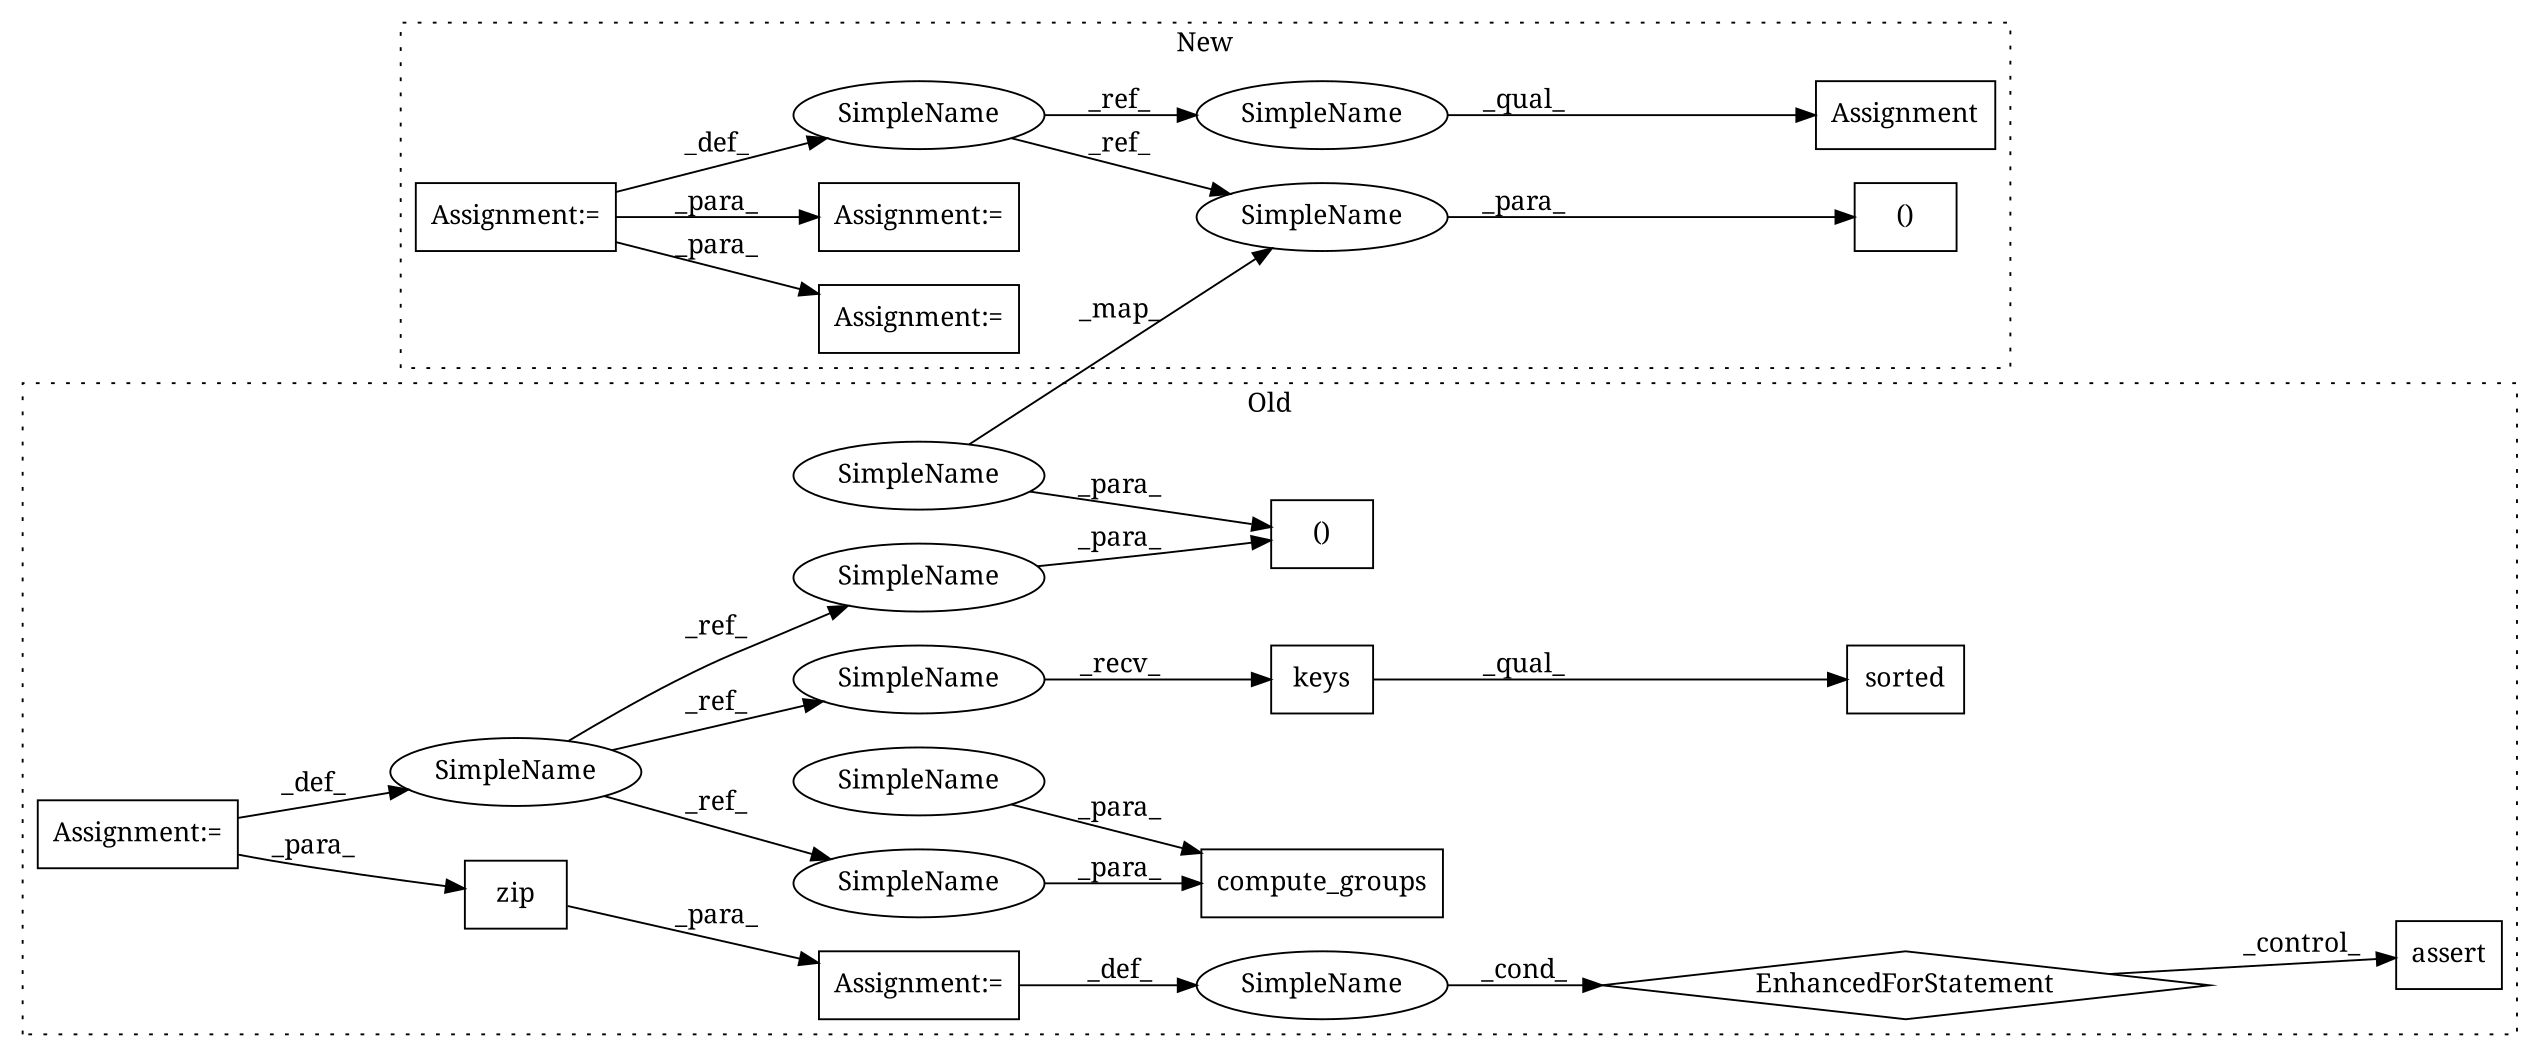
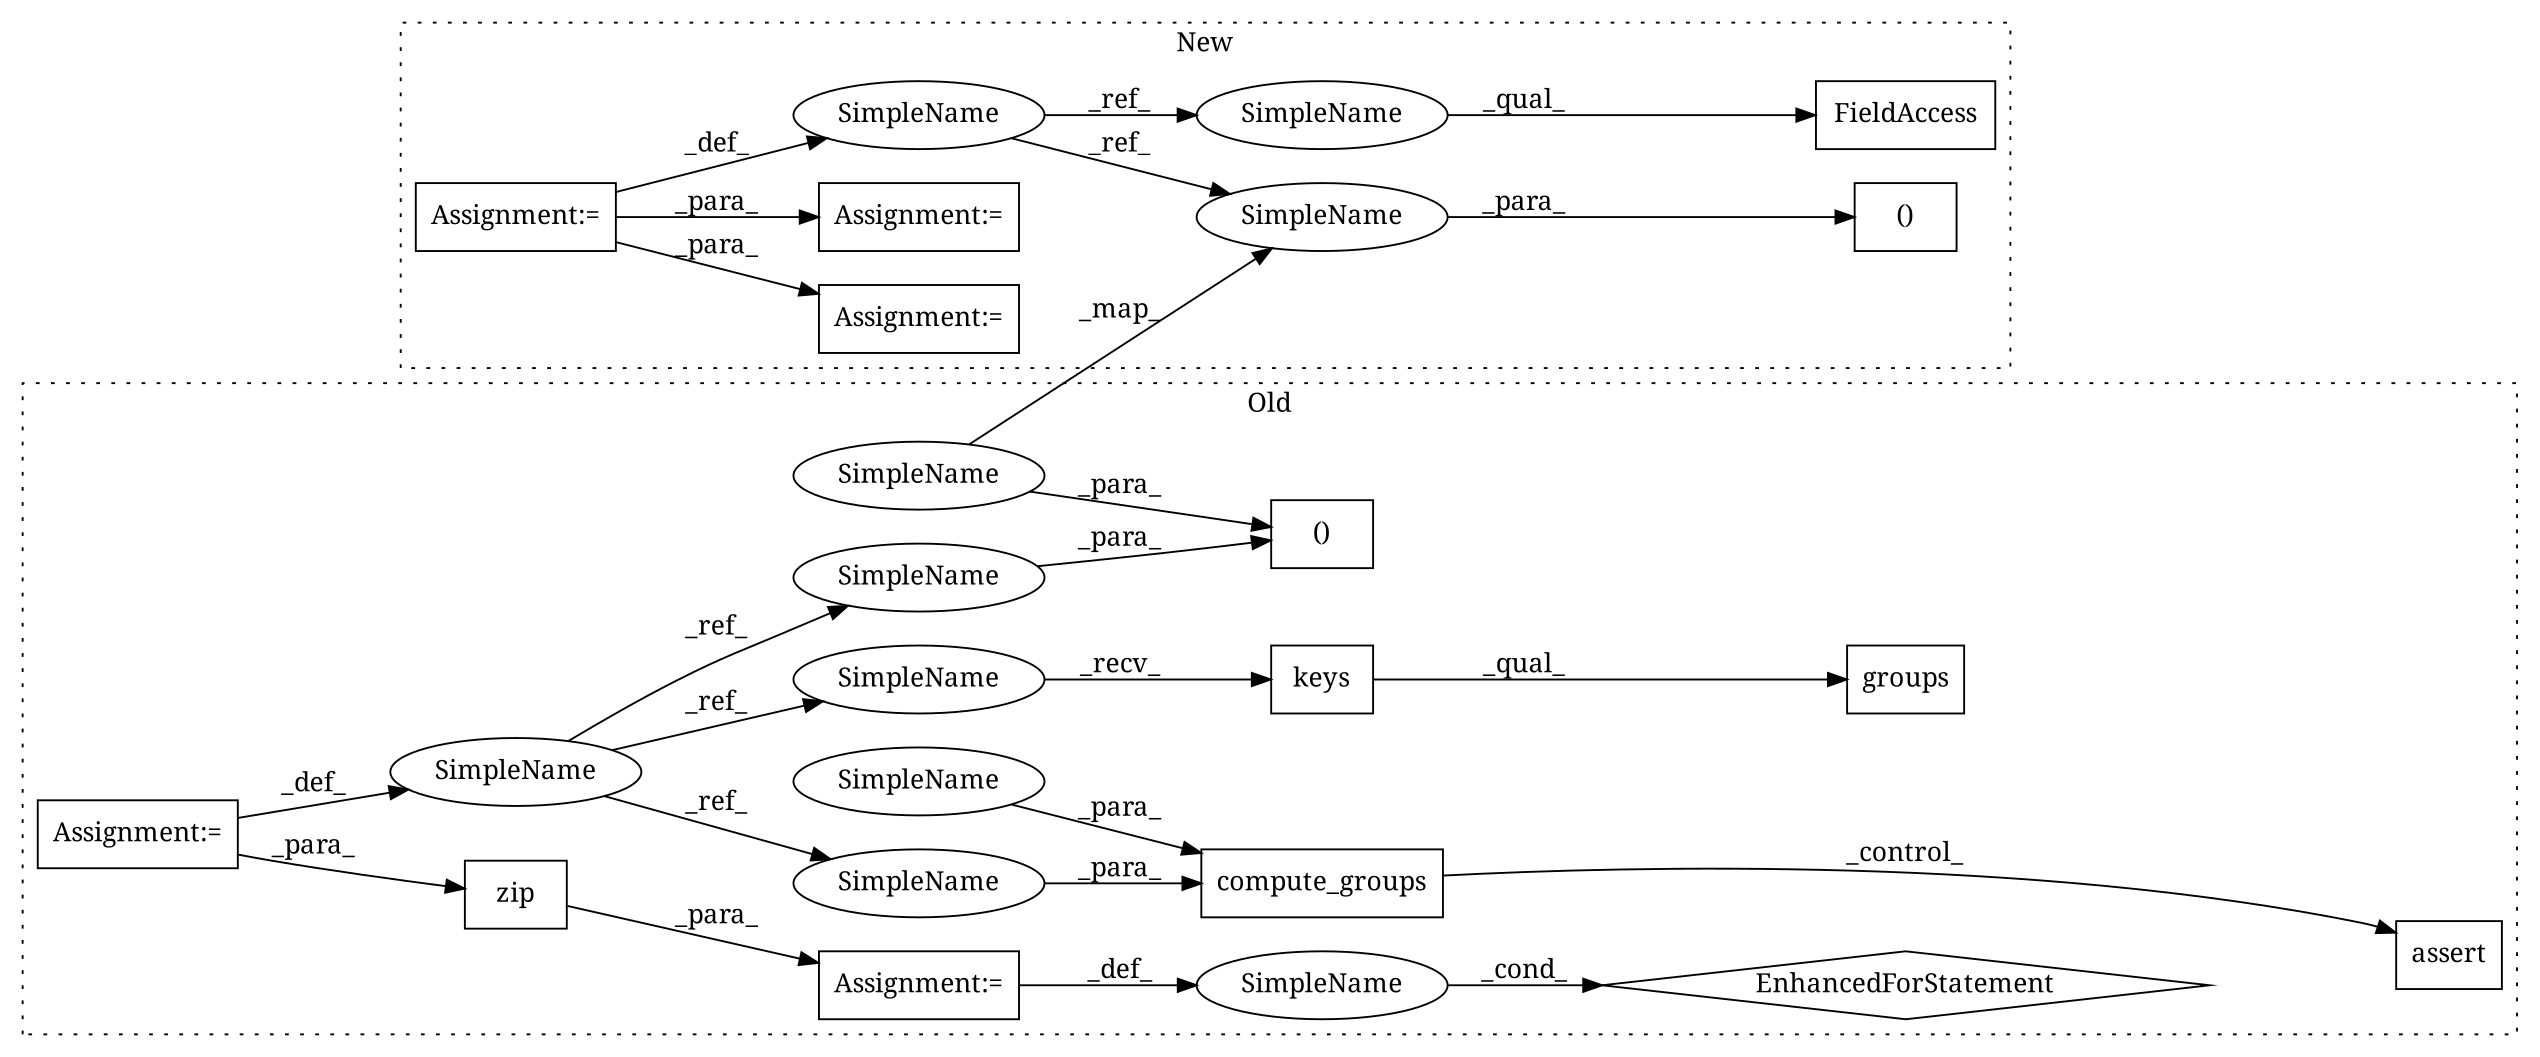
node "Assignment": label "Assignment" -> "FieldAccess"
node "sorted": label "sorted" -> "groups"
edge "EnhancedForStatement" -> "assert": now "compute_groups" -> "assert"
